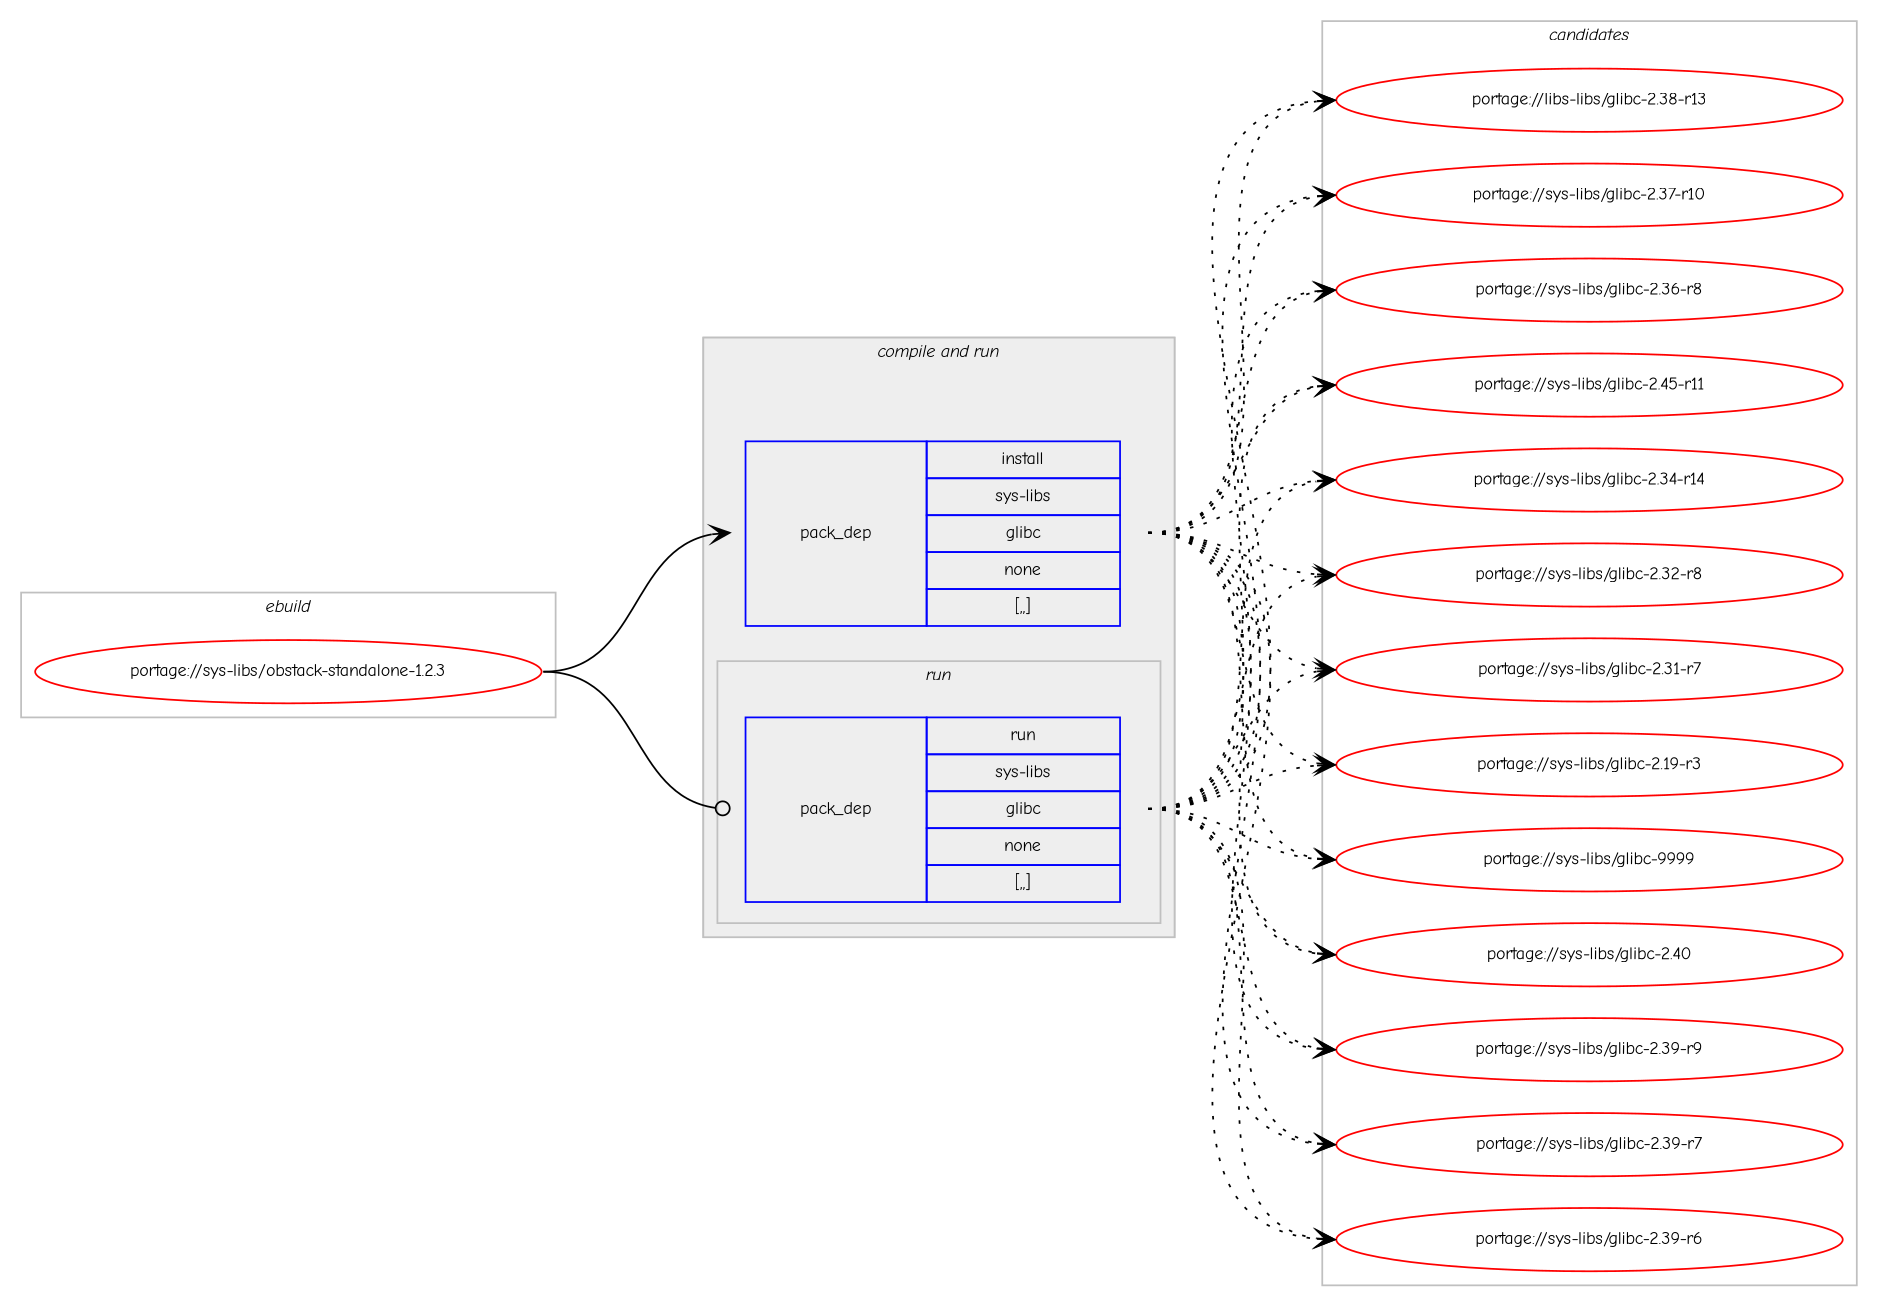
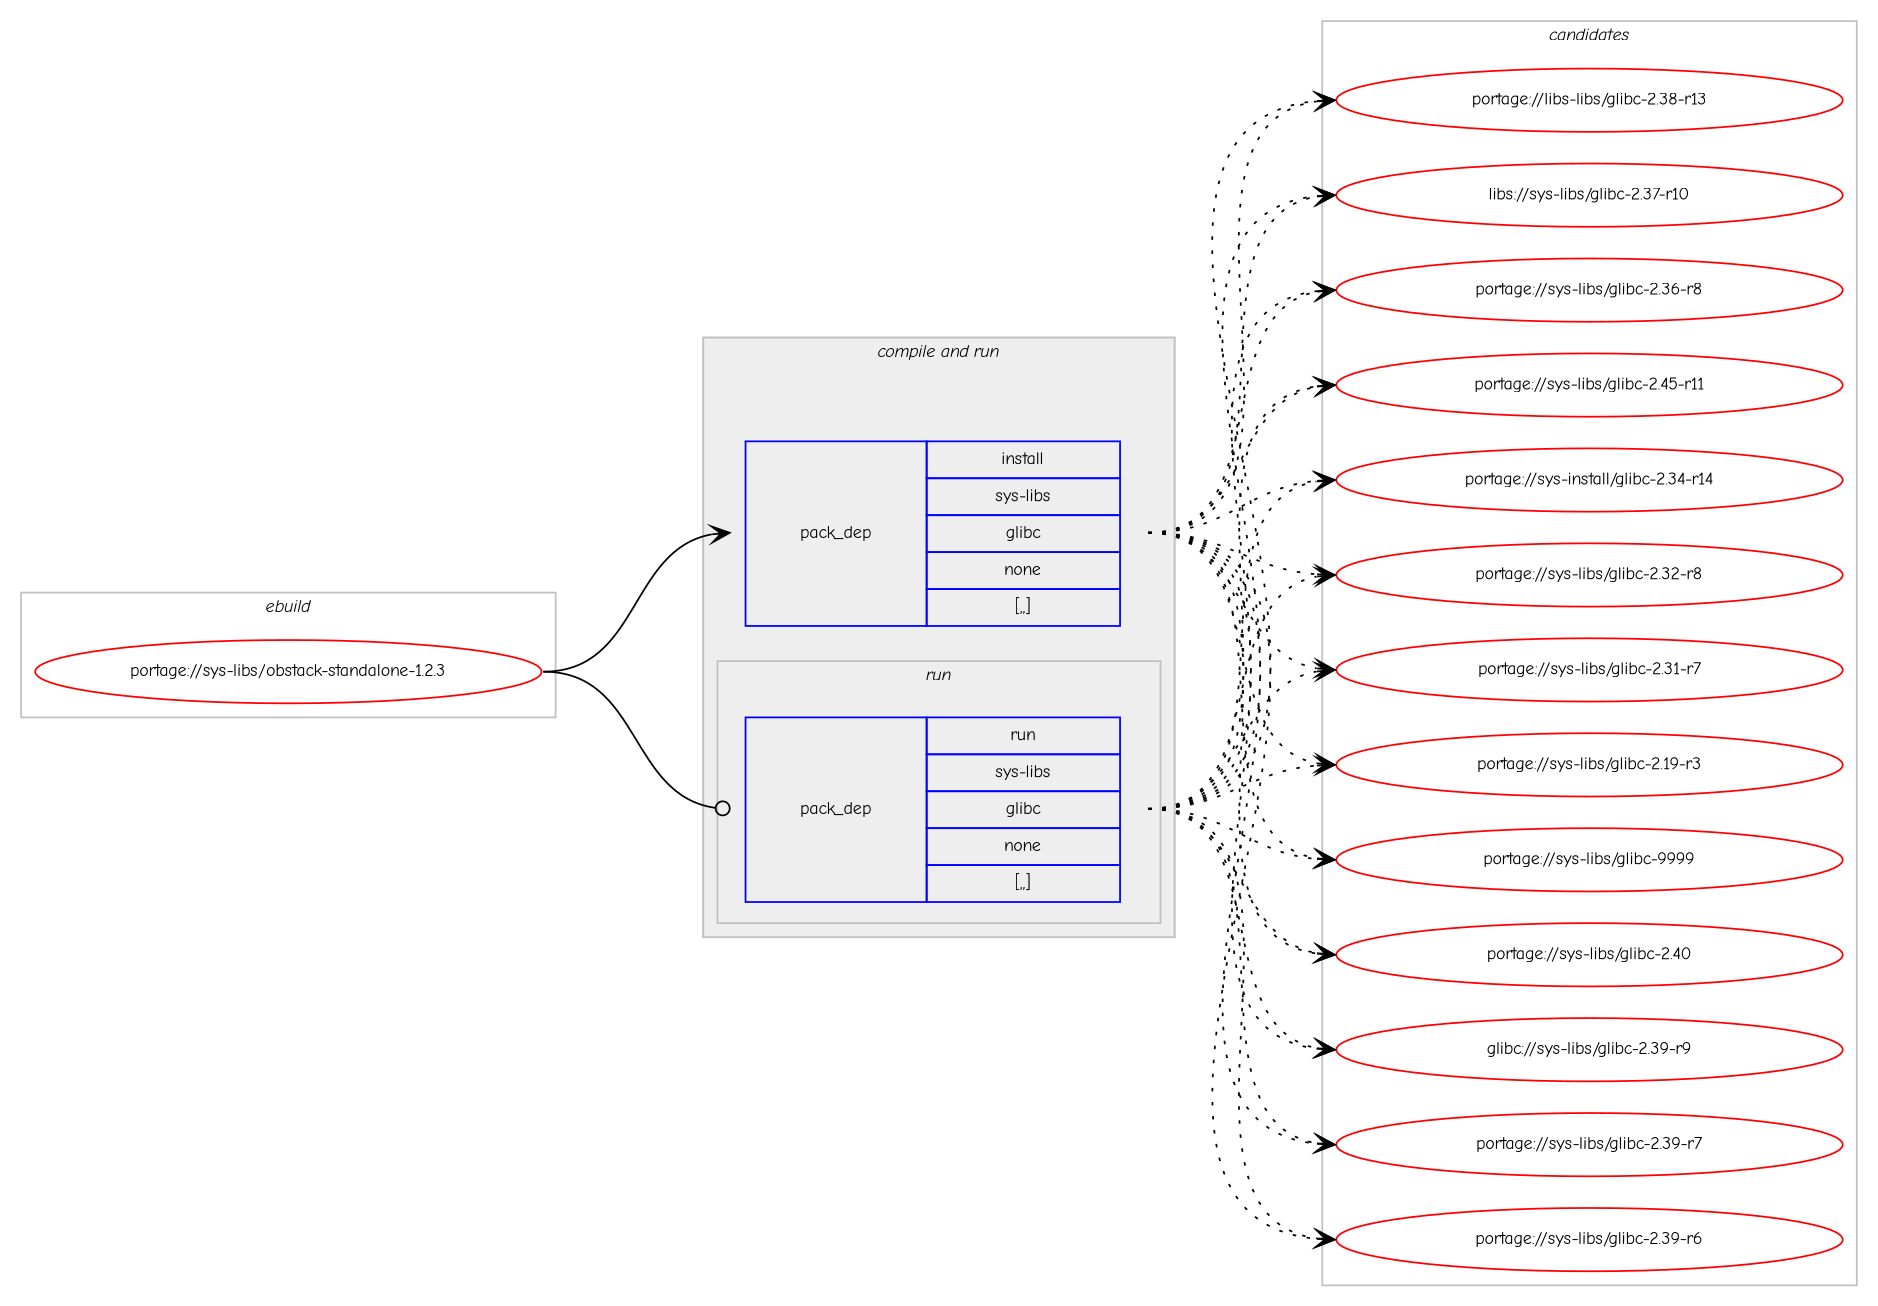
node "portage://sys-libs/glibc-2.37-r10": label "portage://sys-libs/glibc-2.37-r10" -> "libs://sys-libs/glibc-2.37-r10"
node "portage://sys-libs/glibc-2.34-r14": label "portage://sys-libs/glibc-2.34-r14" -> "portage://sys-install/glibc-2.34-r14"
node "portage://sys-libs/glibc-2.39-r9": label "portage://sys-libs/glibc-2.39-r9" -> "glibc://sys-libs/glibc-2.39-r9"
